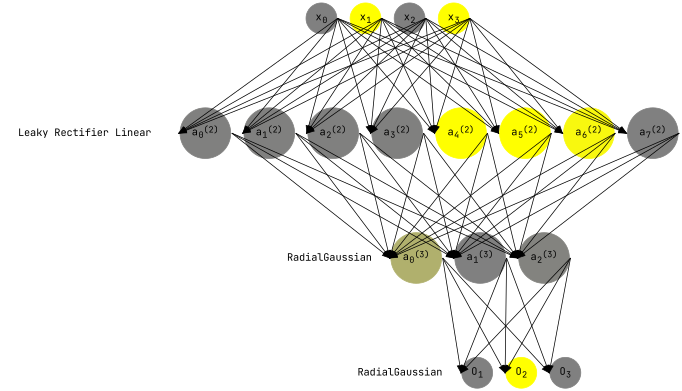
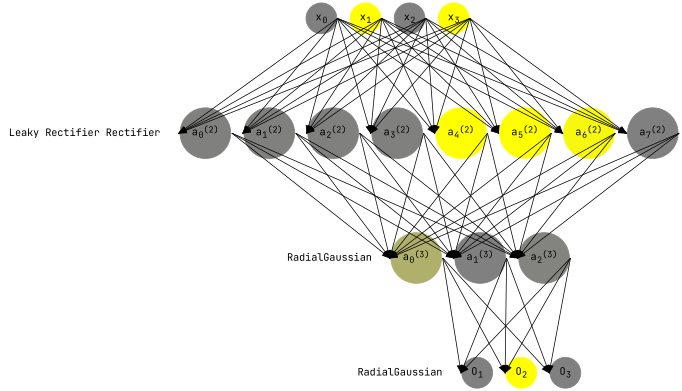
node "Leaky Rectifier Linear": label "Leaky Rectifier Linear" -> "Leaky Rectifier Rectifier"
